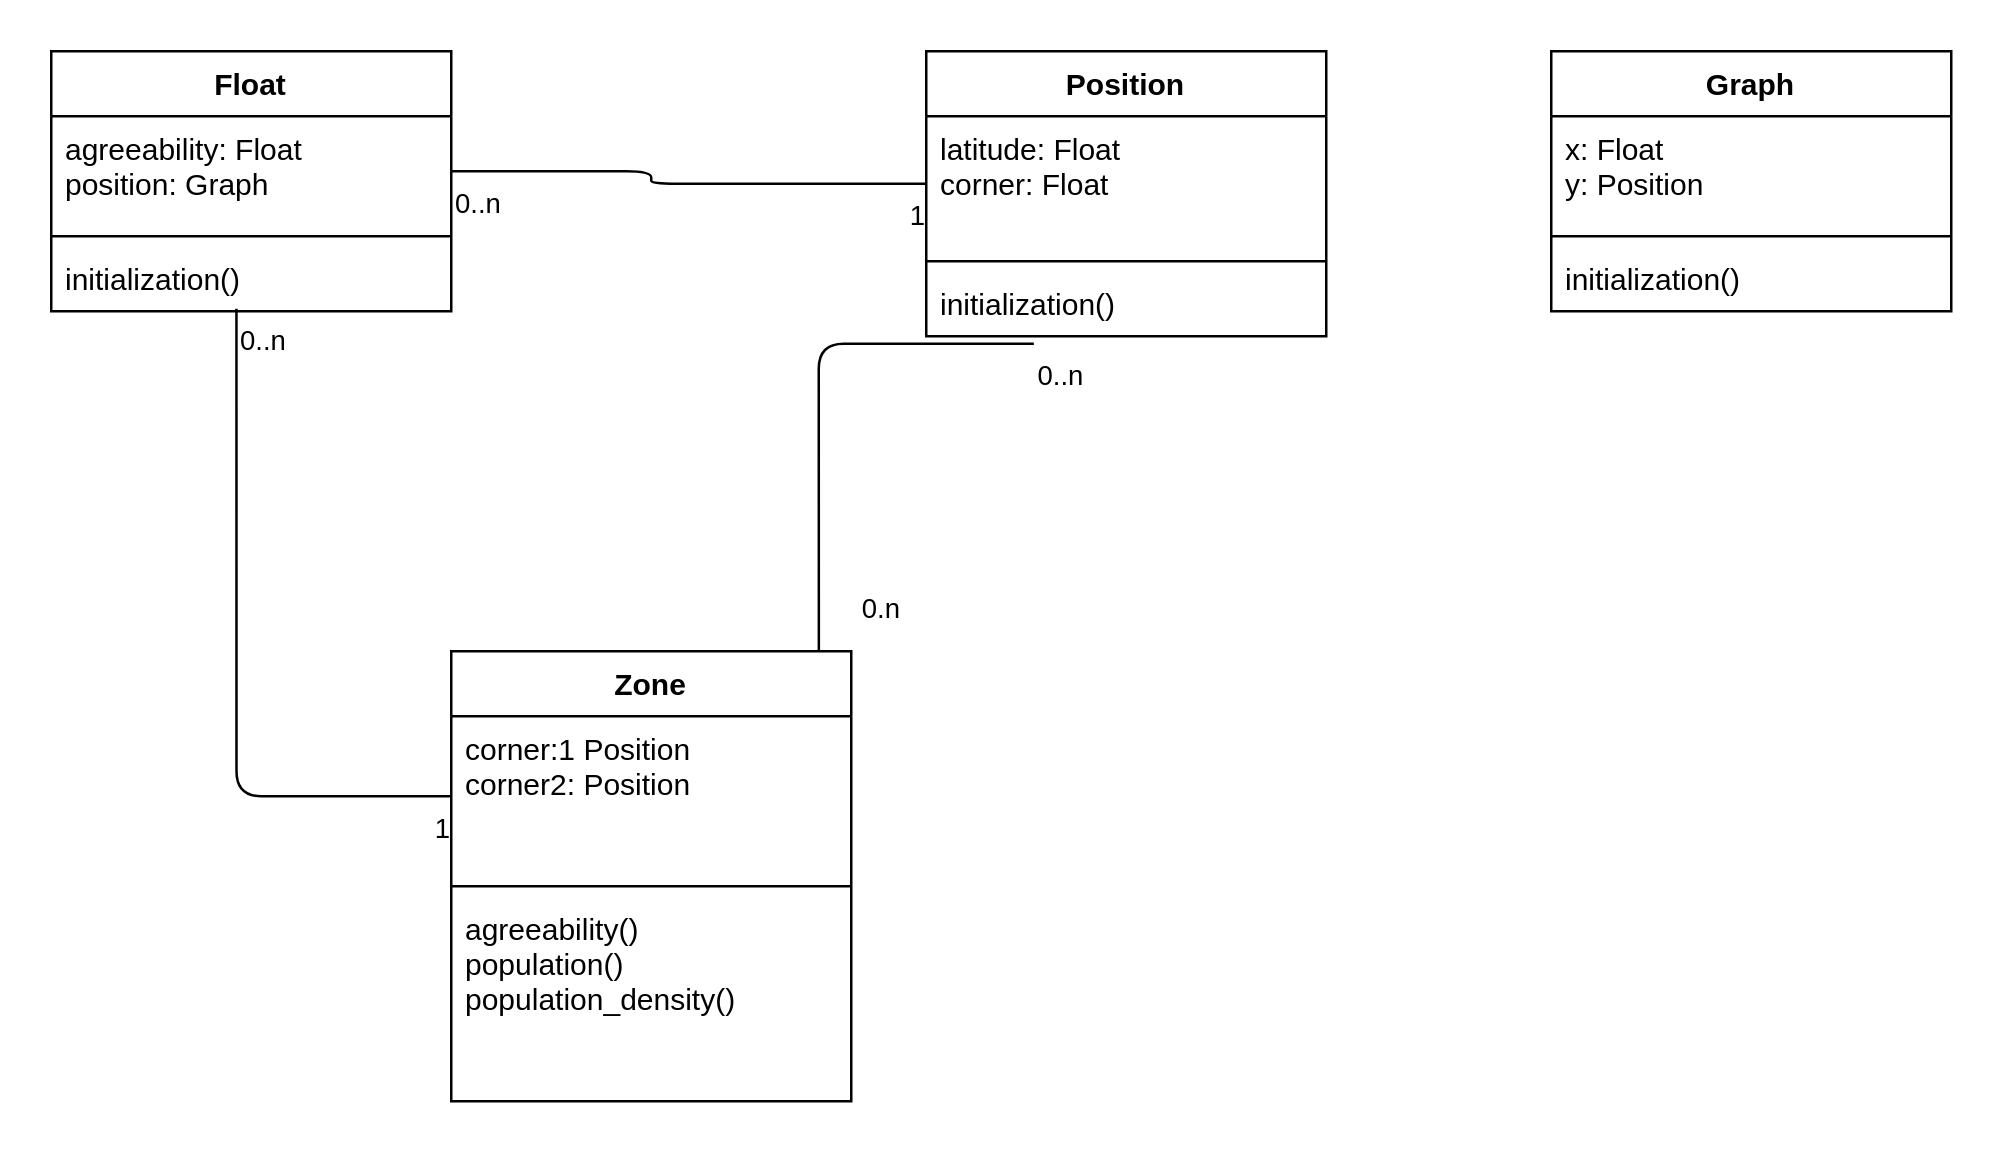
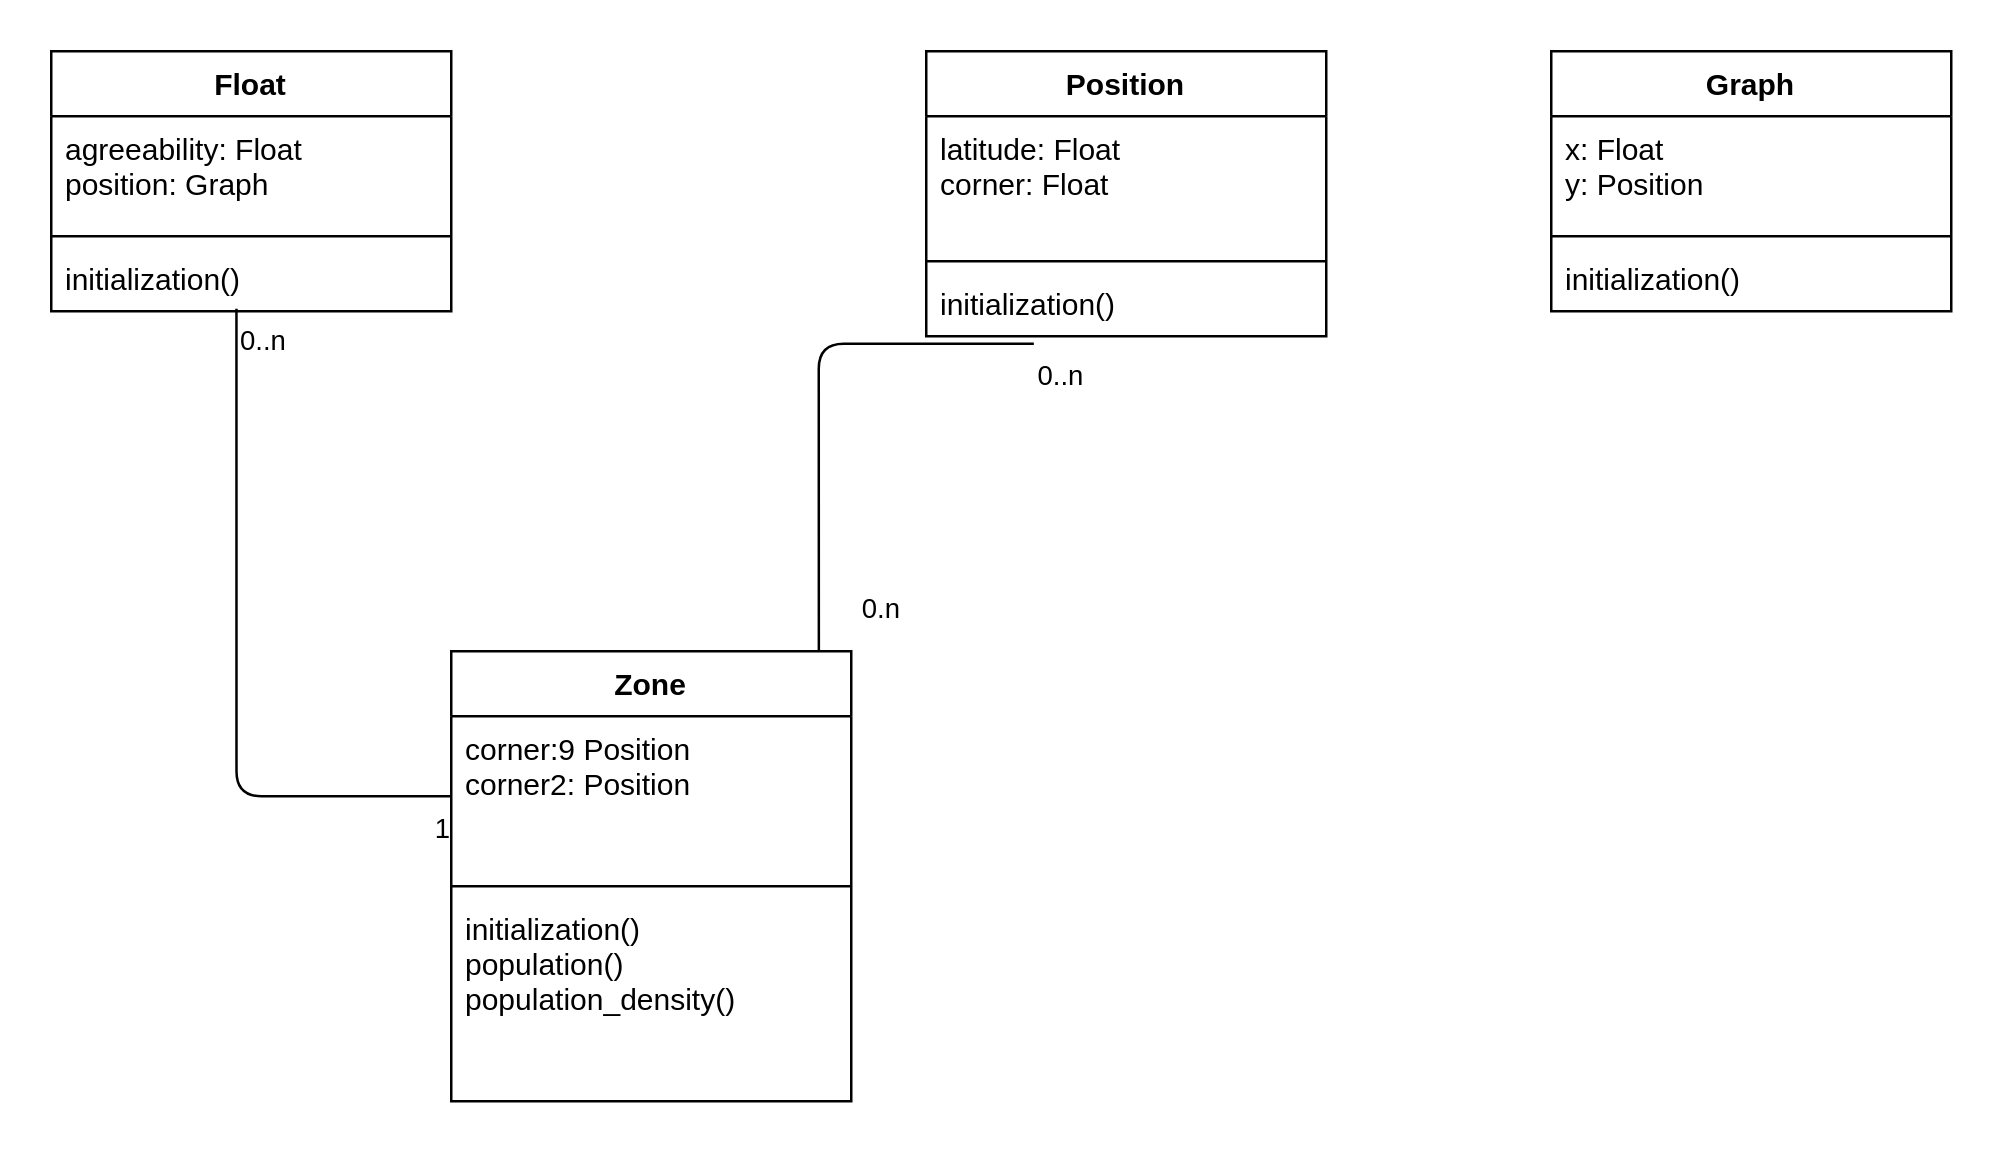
edge "agreeability: Float position: Graph" -- "latitude: Float corner: Float": removed, labels "0..n", "1"
node "corner:1 Position corner2: Position": label "corner:1 Position corner2: Position" -> "corner:9 Position corner2: Position"
node "agreeability() population() population_density()": label "agreeability() population() population_density()" -> "initialization() population() population_density()"
